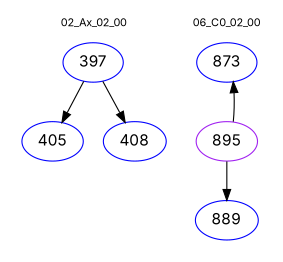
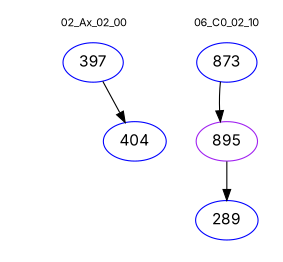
cluster "06_C0_02_00": label "06_C0_02_00" -> "06_C0_02_10"
edge "895" -> "873": reversed
node "405": removed
node "408": label "408" -> "404"
node "889": label "889" -> "289"
